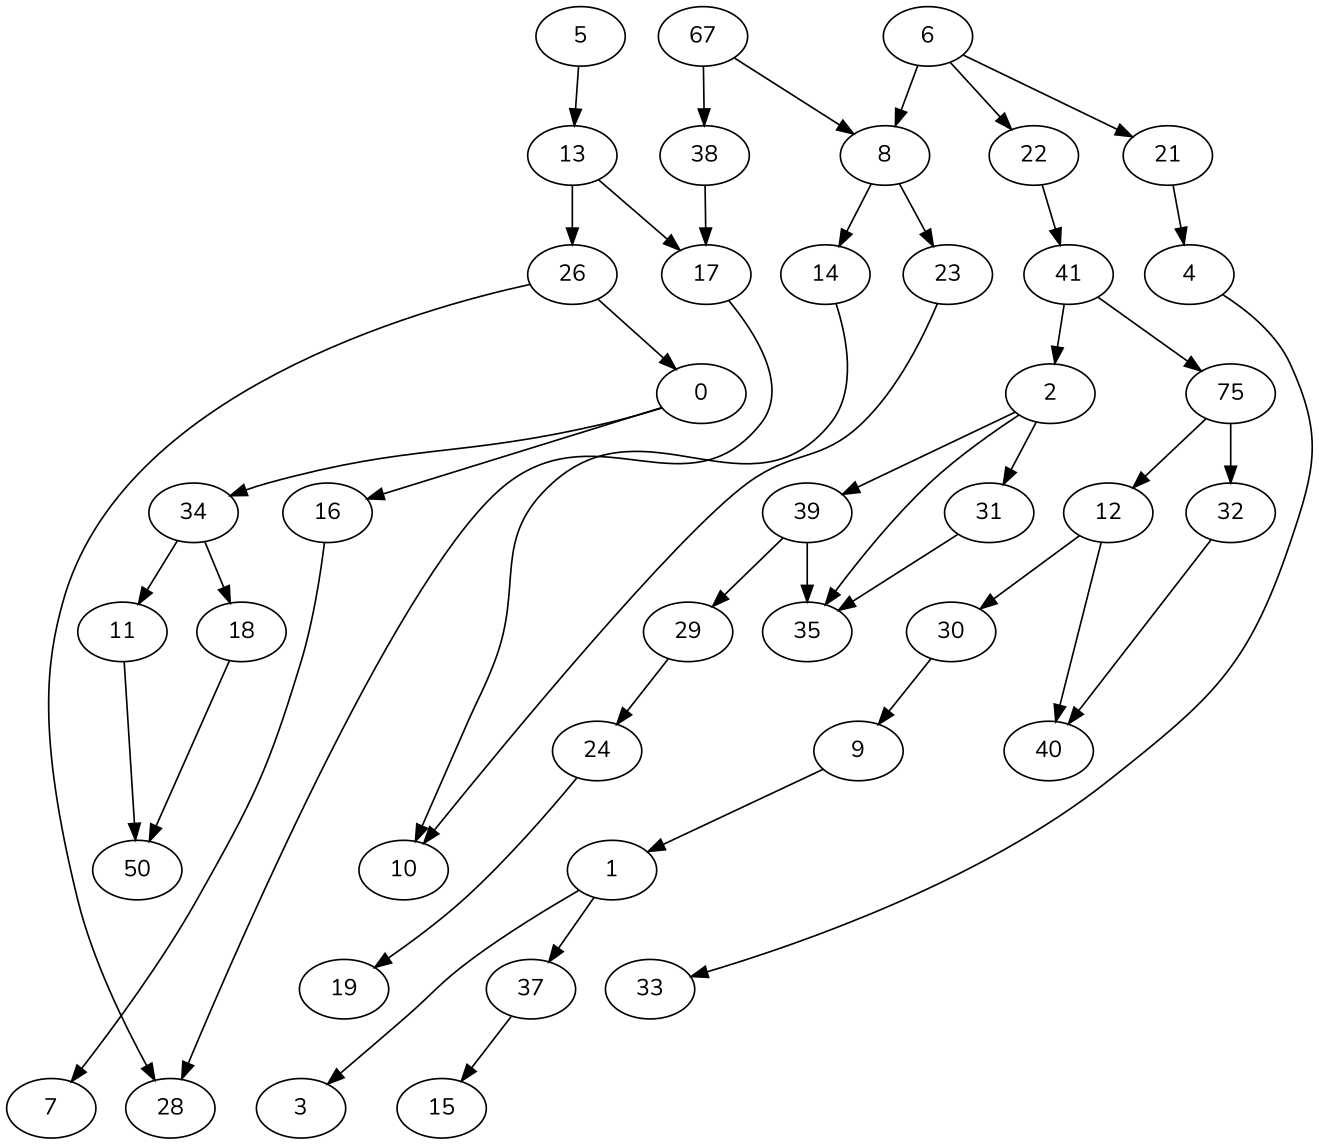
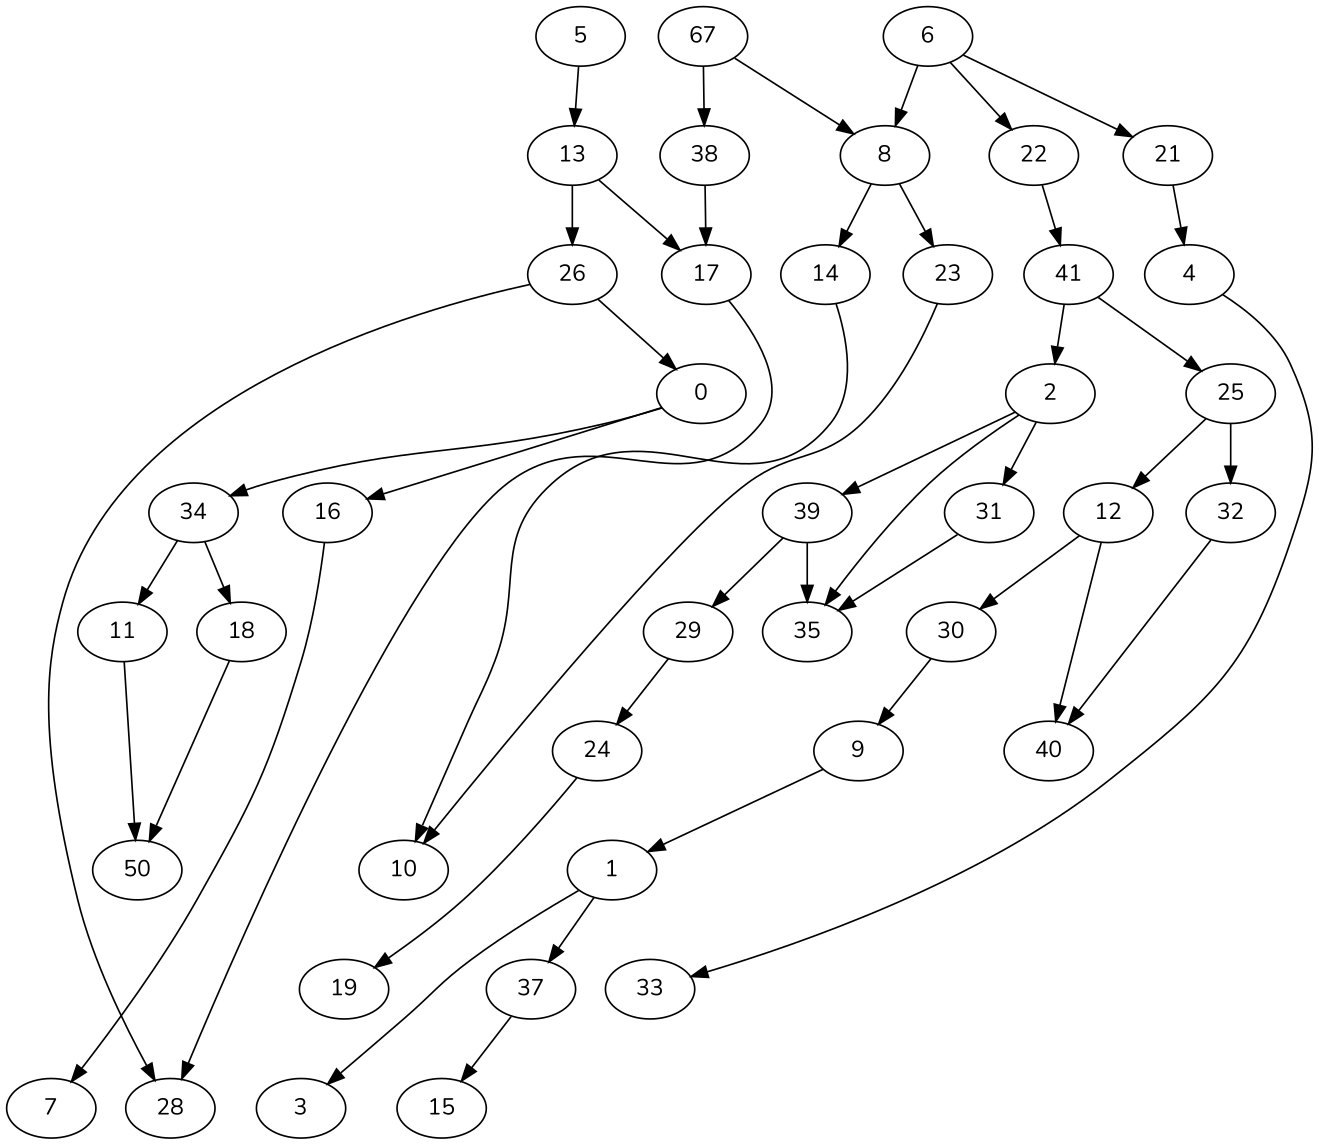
node "75": label "75" -> "25"
